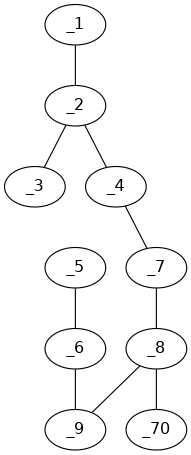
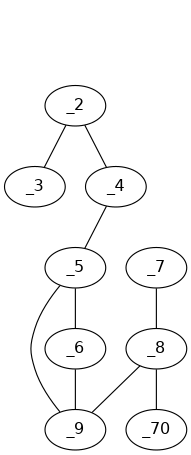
node "_1": removed
edge "_4" -- "_7": now "_4" -- "_5"
edge "_5" -- "_9": added
